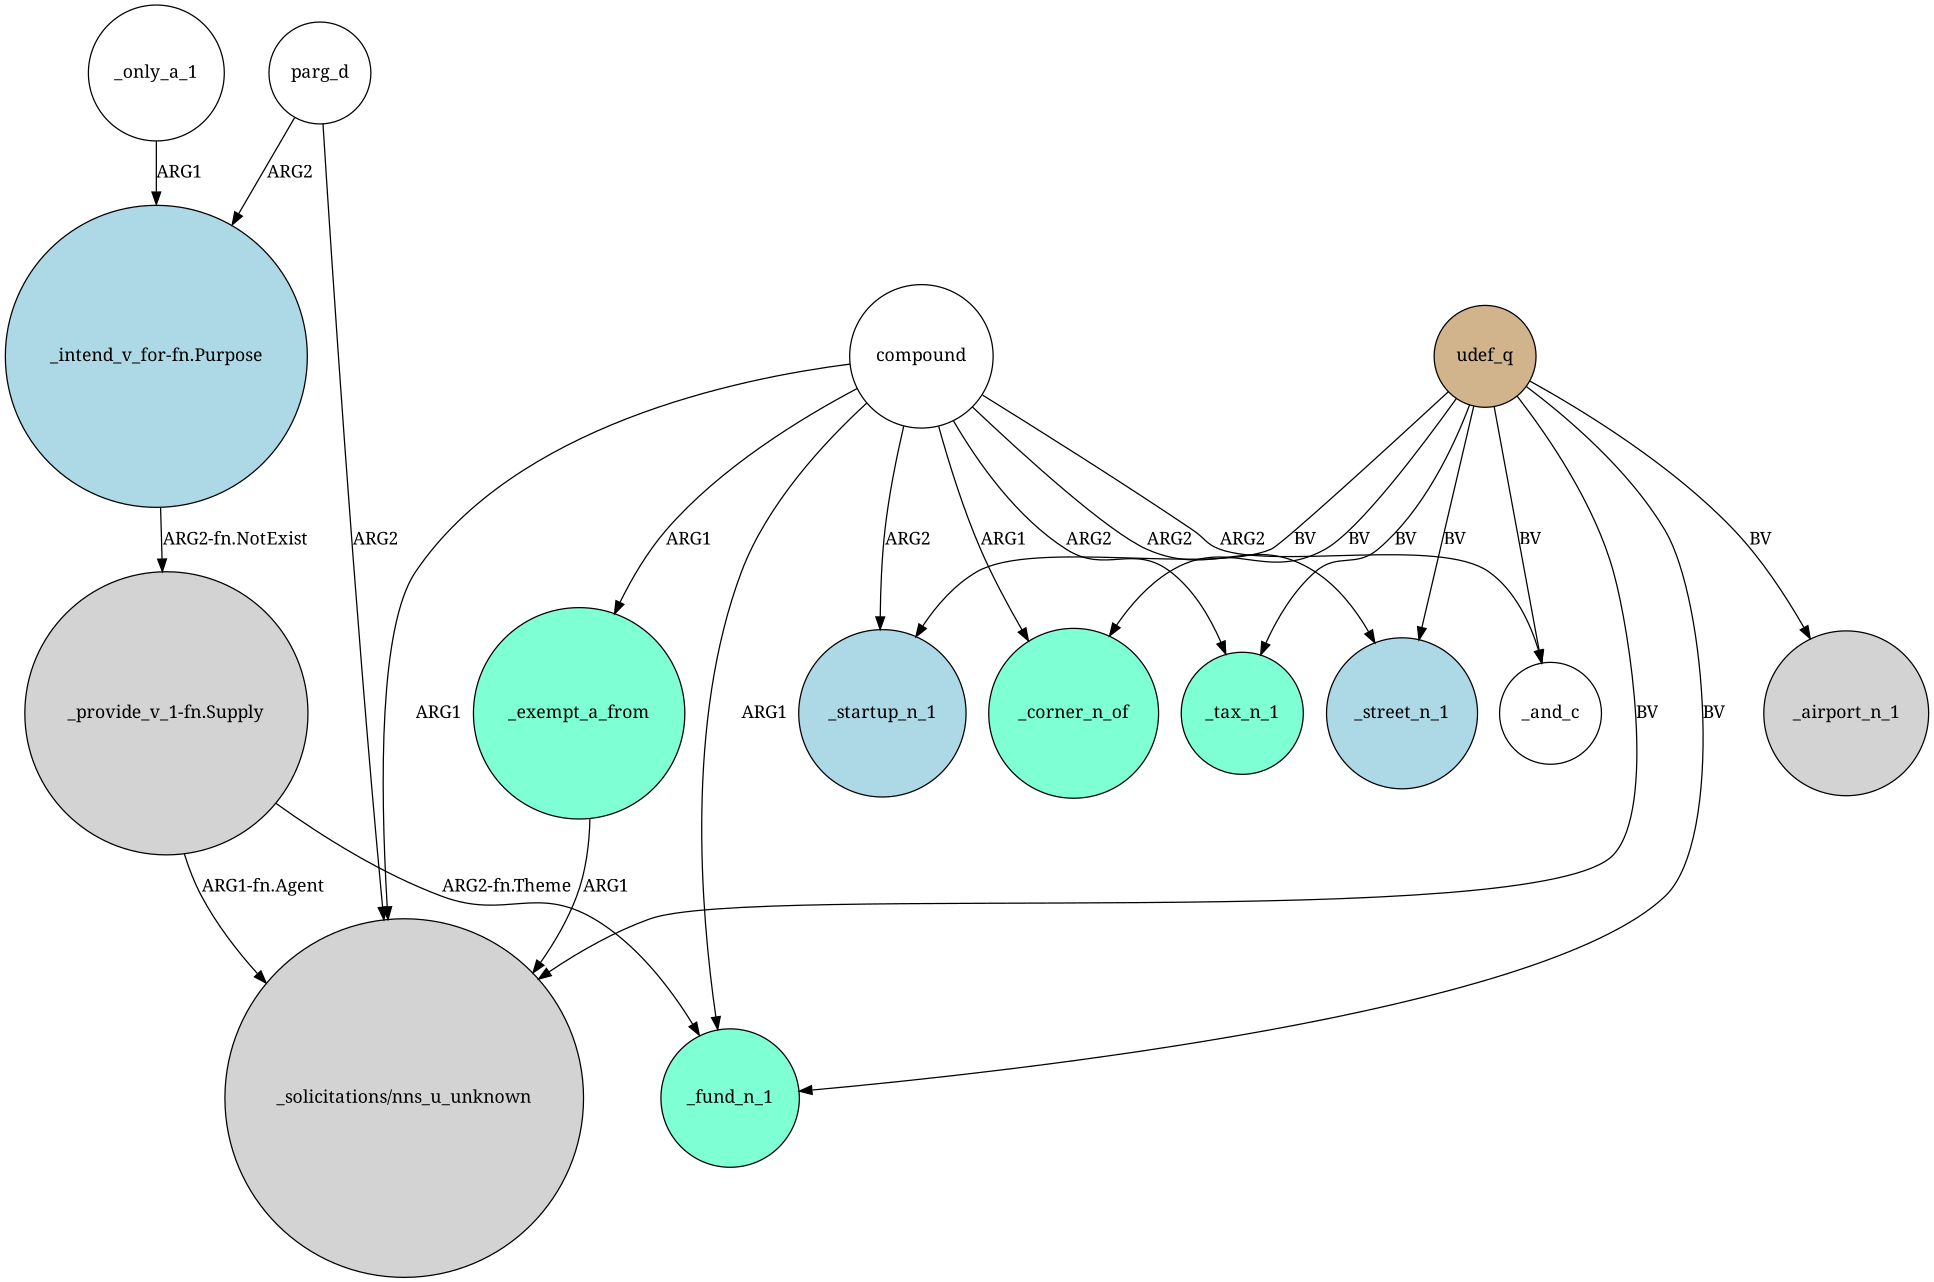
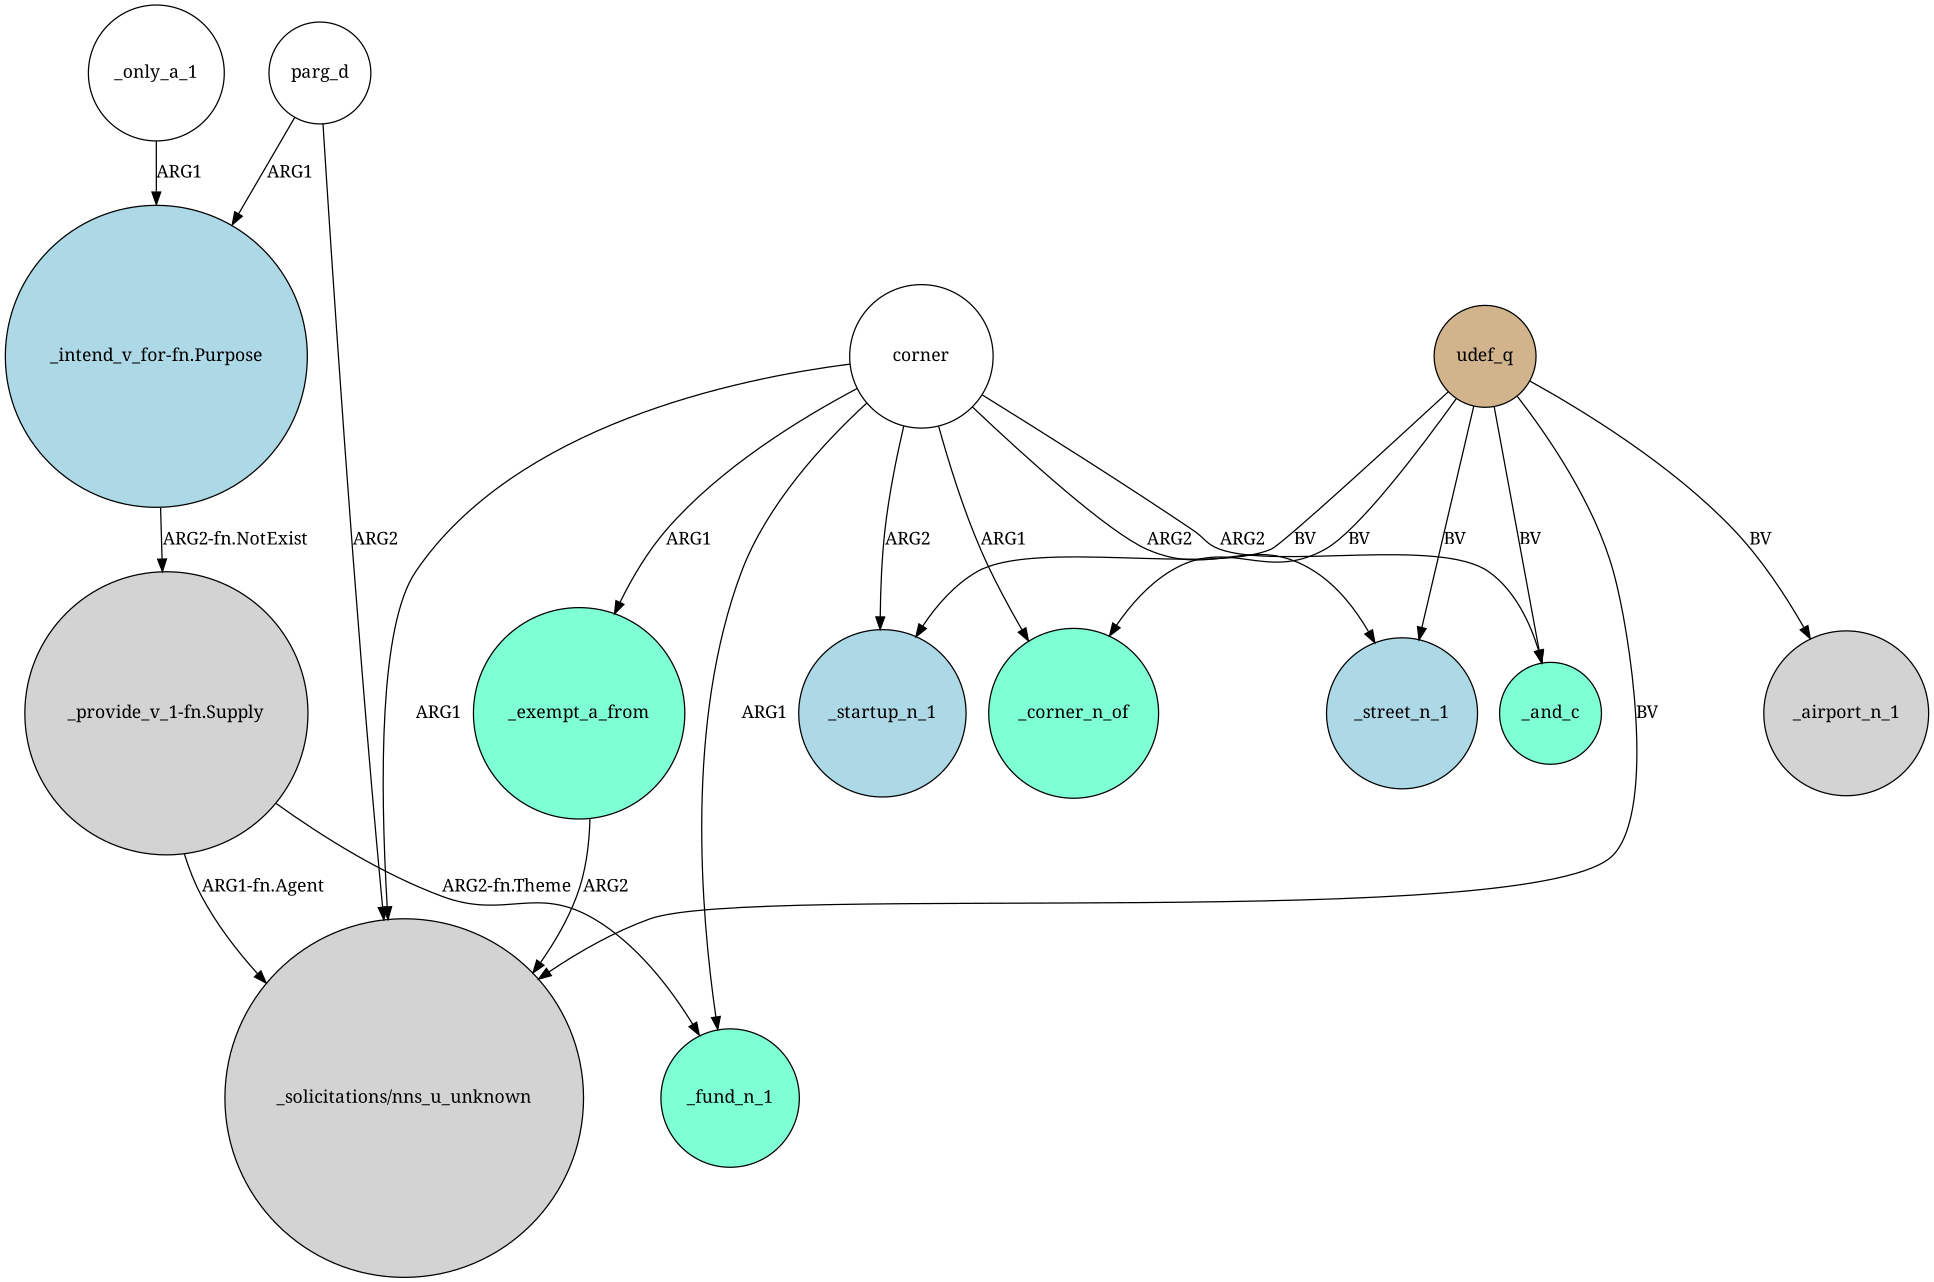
edge "parg_d" -> "_intend_v_for-fn.Purpose": label "ARG2" -> "ARG1"
node "compound": label "compound" -> "corner"
node "_tax_n_1": removed
node "_and_c": fillcolor white -> aquamarine
edge "_exempt_a_from" -> "_solicitations/nns_u_unknown": label "ARG1" -> "ARG2"
edge "udef_q" -> "_fund_n_1": removed, label "BV"
